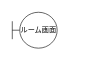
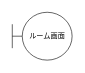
node "ルーム画面": size 45x36 -> 60x48
